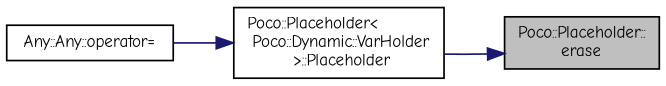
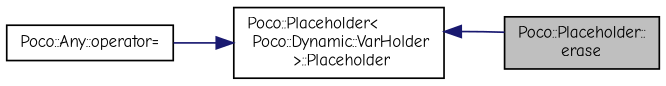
node "Any::Any::operator=": label "Any::Any::operator=" -> "Poco::Any::operator="
edge "Poco::Placeholder< Poco::Dynamic::VarHolder >::Placeholder" -> "Poco::Placeholder:: erase": reversed
